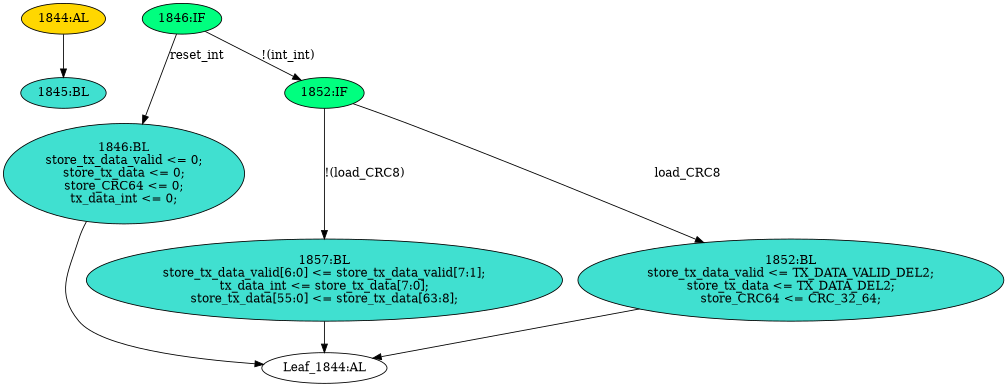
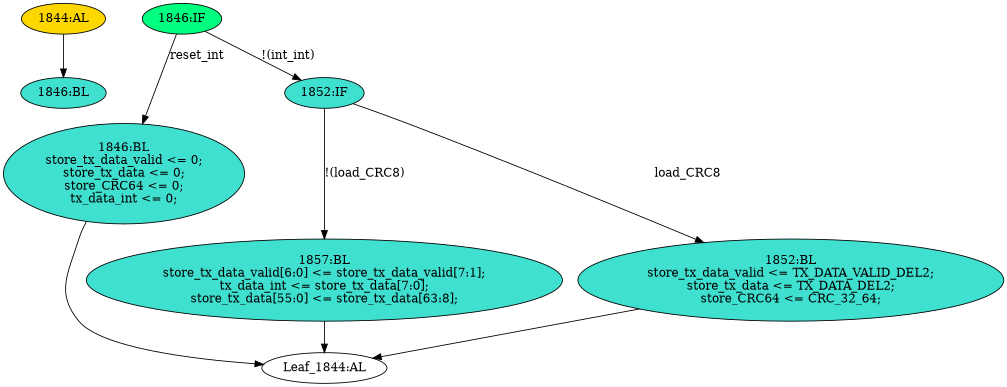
node "1845:BL": label "1845:BL" -> "1846:BL"
node "1852:IF": fillcolor springgreen -> turquoise
